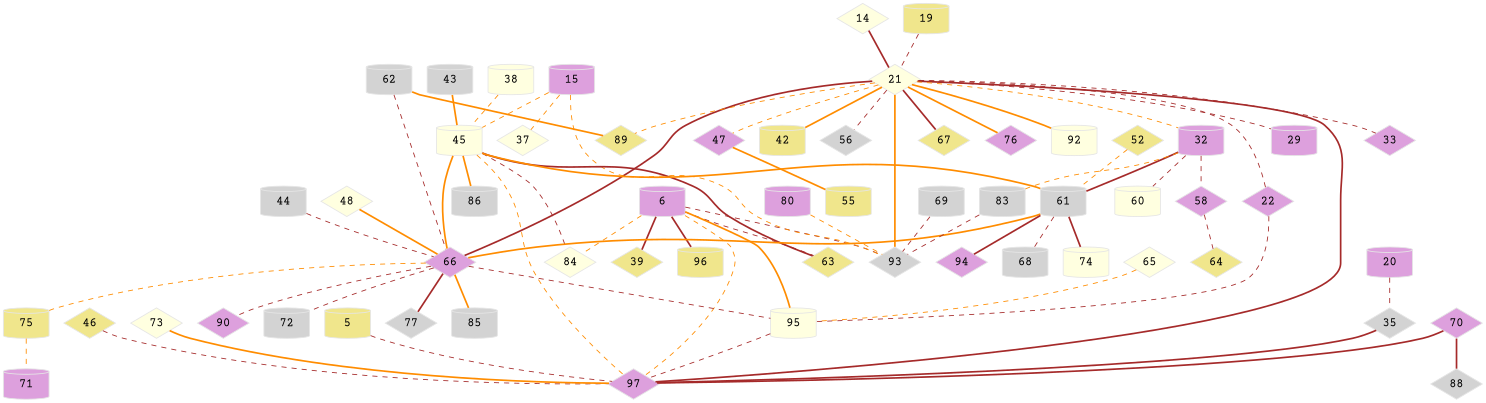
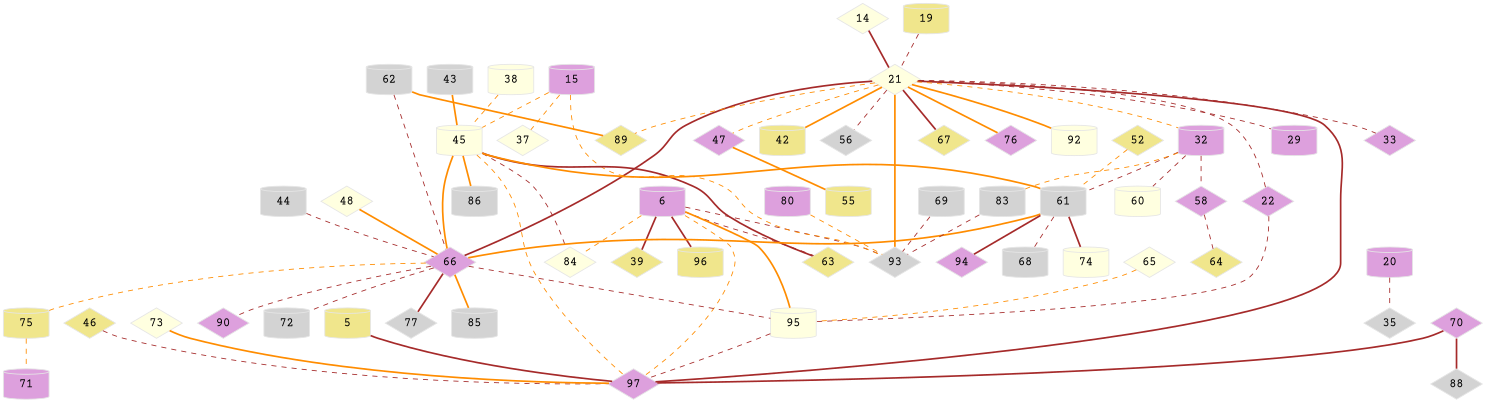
edge "32" -- "61": style bold -> dashed
edge "35" -- "97": removed
edge "5" -- "97": style dashed -> bold
